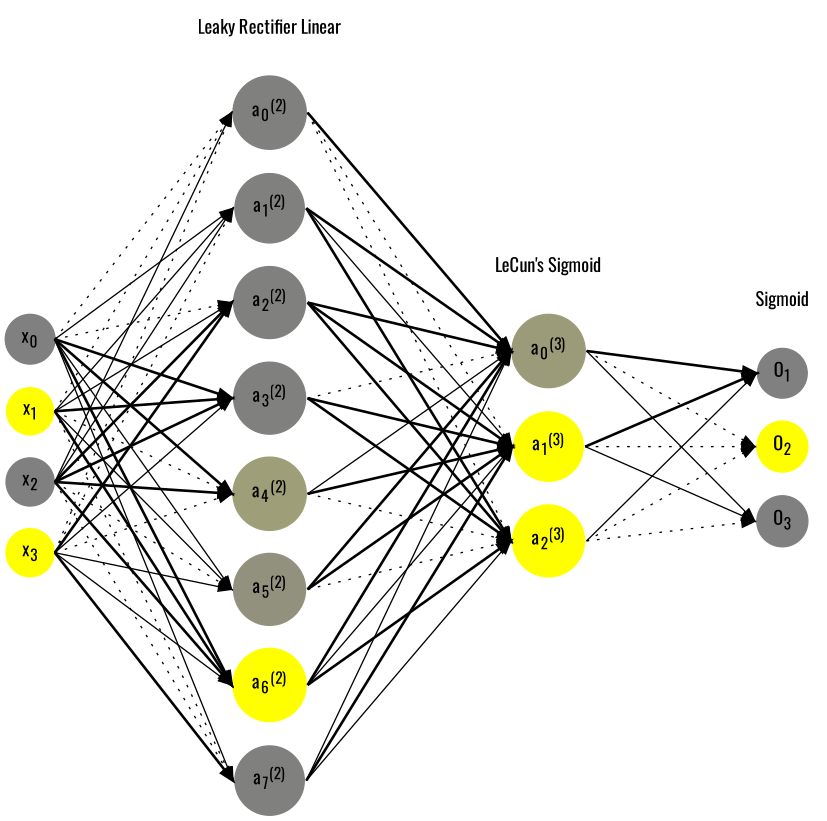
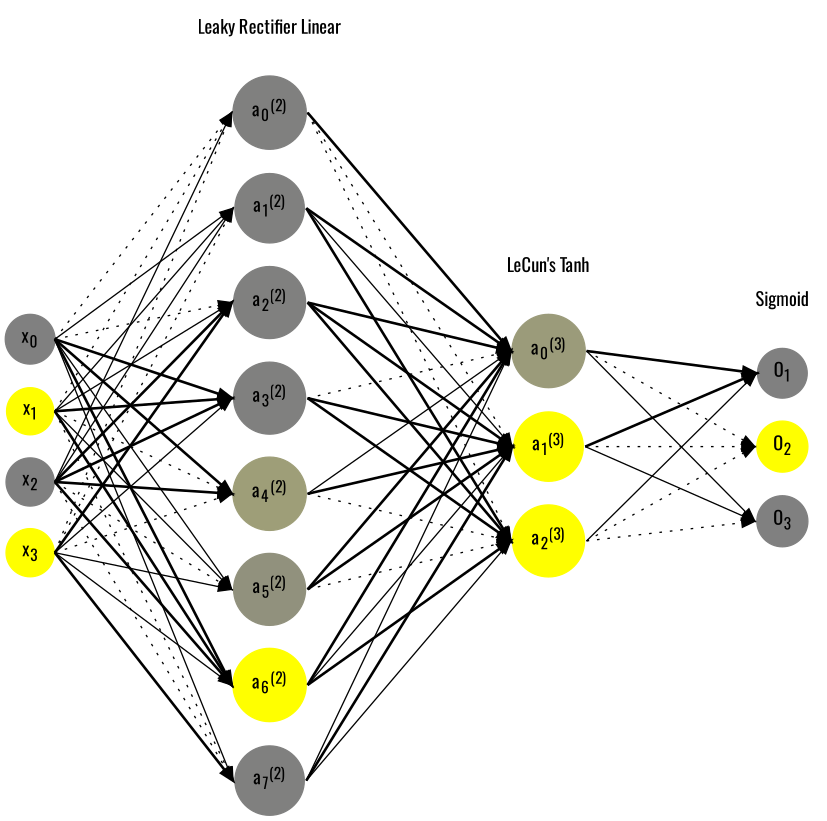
node "LeCun's Sigmoid": label "LeCun's Sigmoid" -> "LeCun's Tanh"
